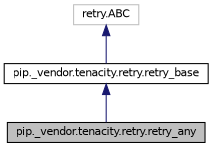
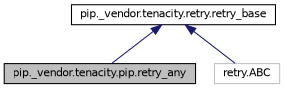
edge "pip._vendor.tenacity.retry.retry_base" -> "retry.ABC": reversed
node "pip._vendor.tenacity.retry.retry_any": label "pip._vendor.tenacity.retry.retry_any" -> "pip._vendor.tenacity.pip.retry_any"
